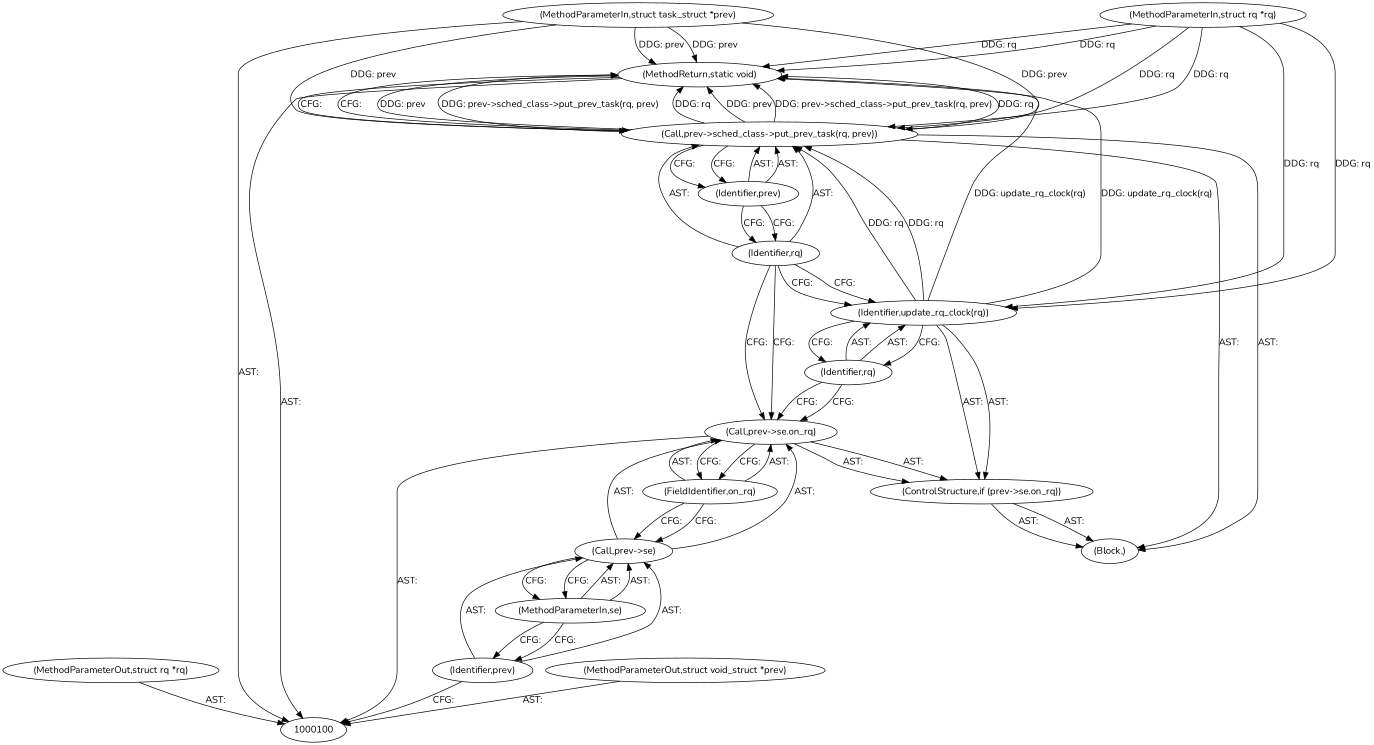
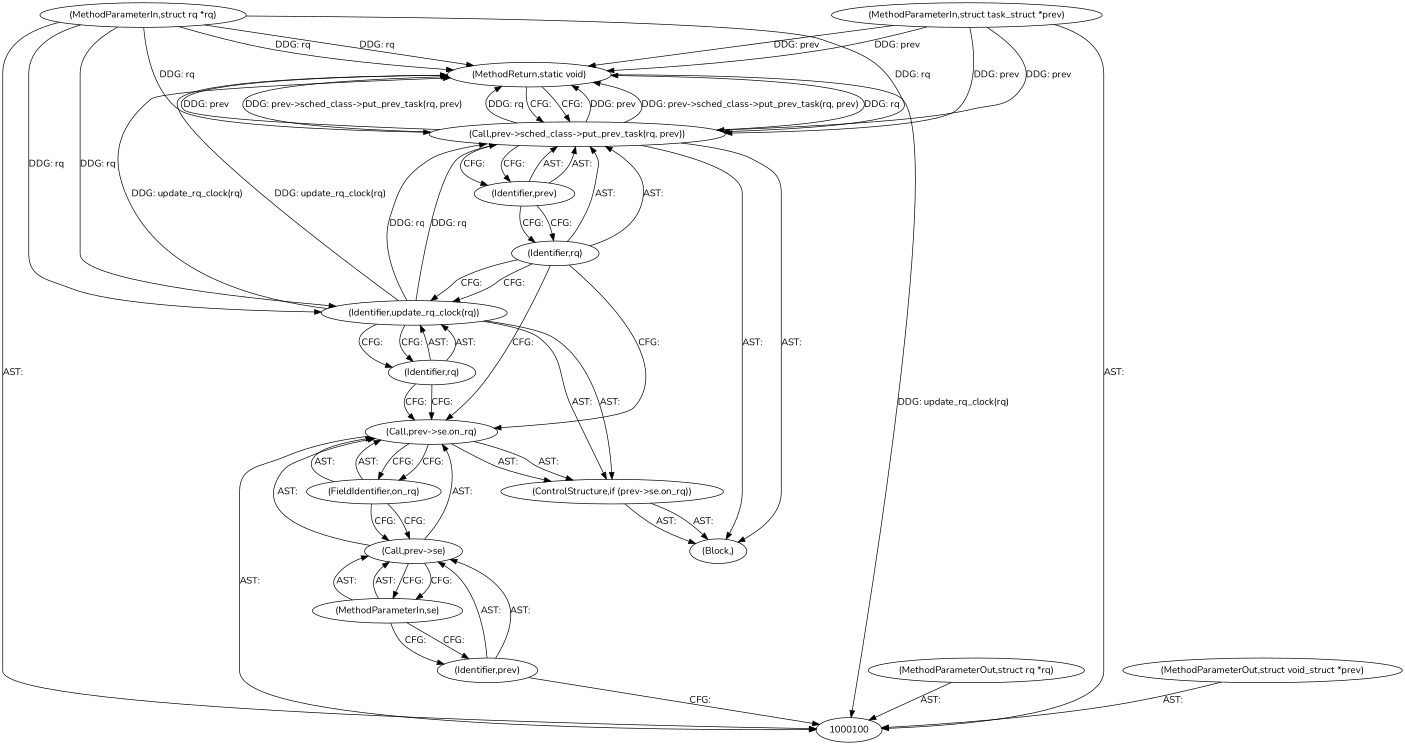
edge "(MethodReturn,static void)" -> "1000100": label "AST: " -> "DDG: update_rq_clock(rq)"
edge "(MethodParameterIn,struct rq *rq)" -> "1000100": added, label "AST:"
